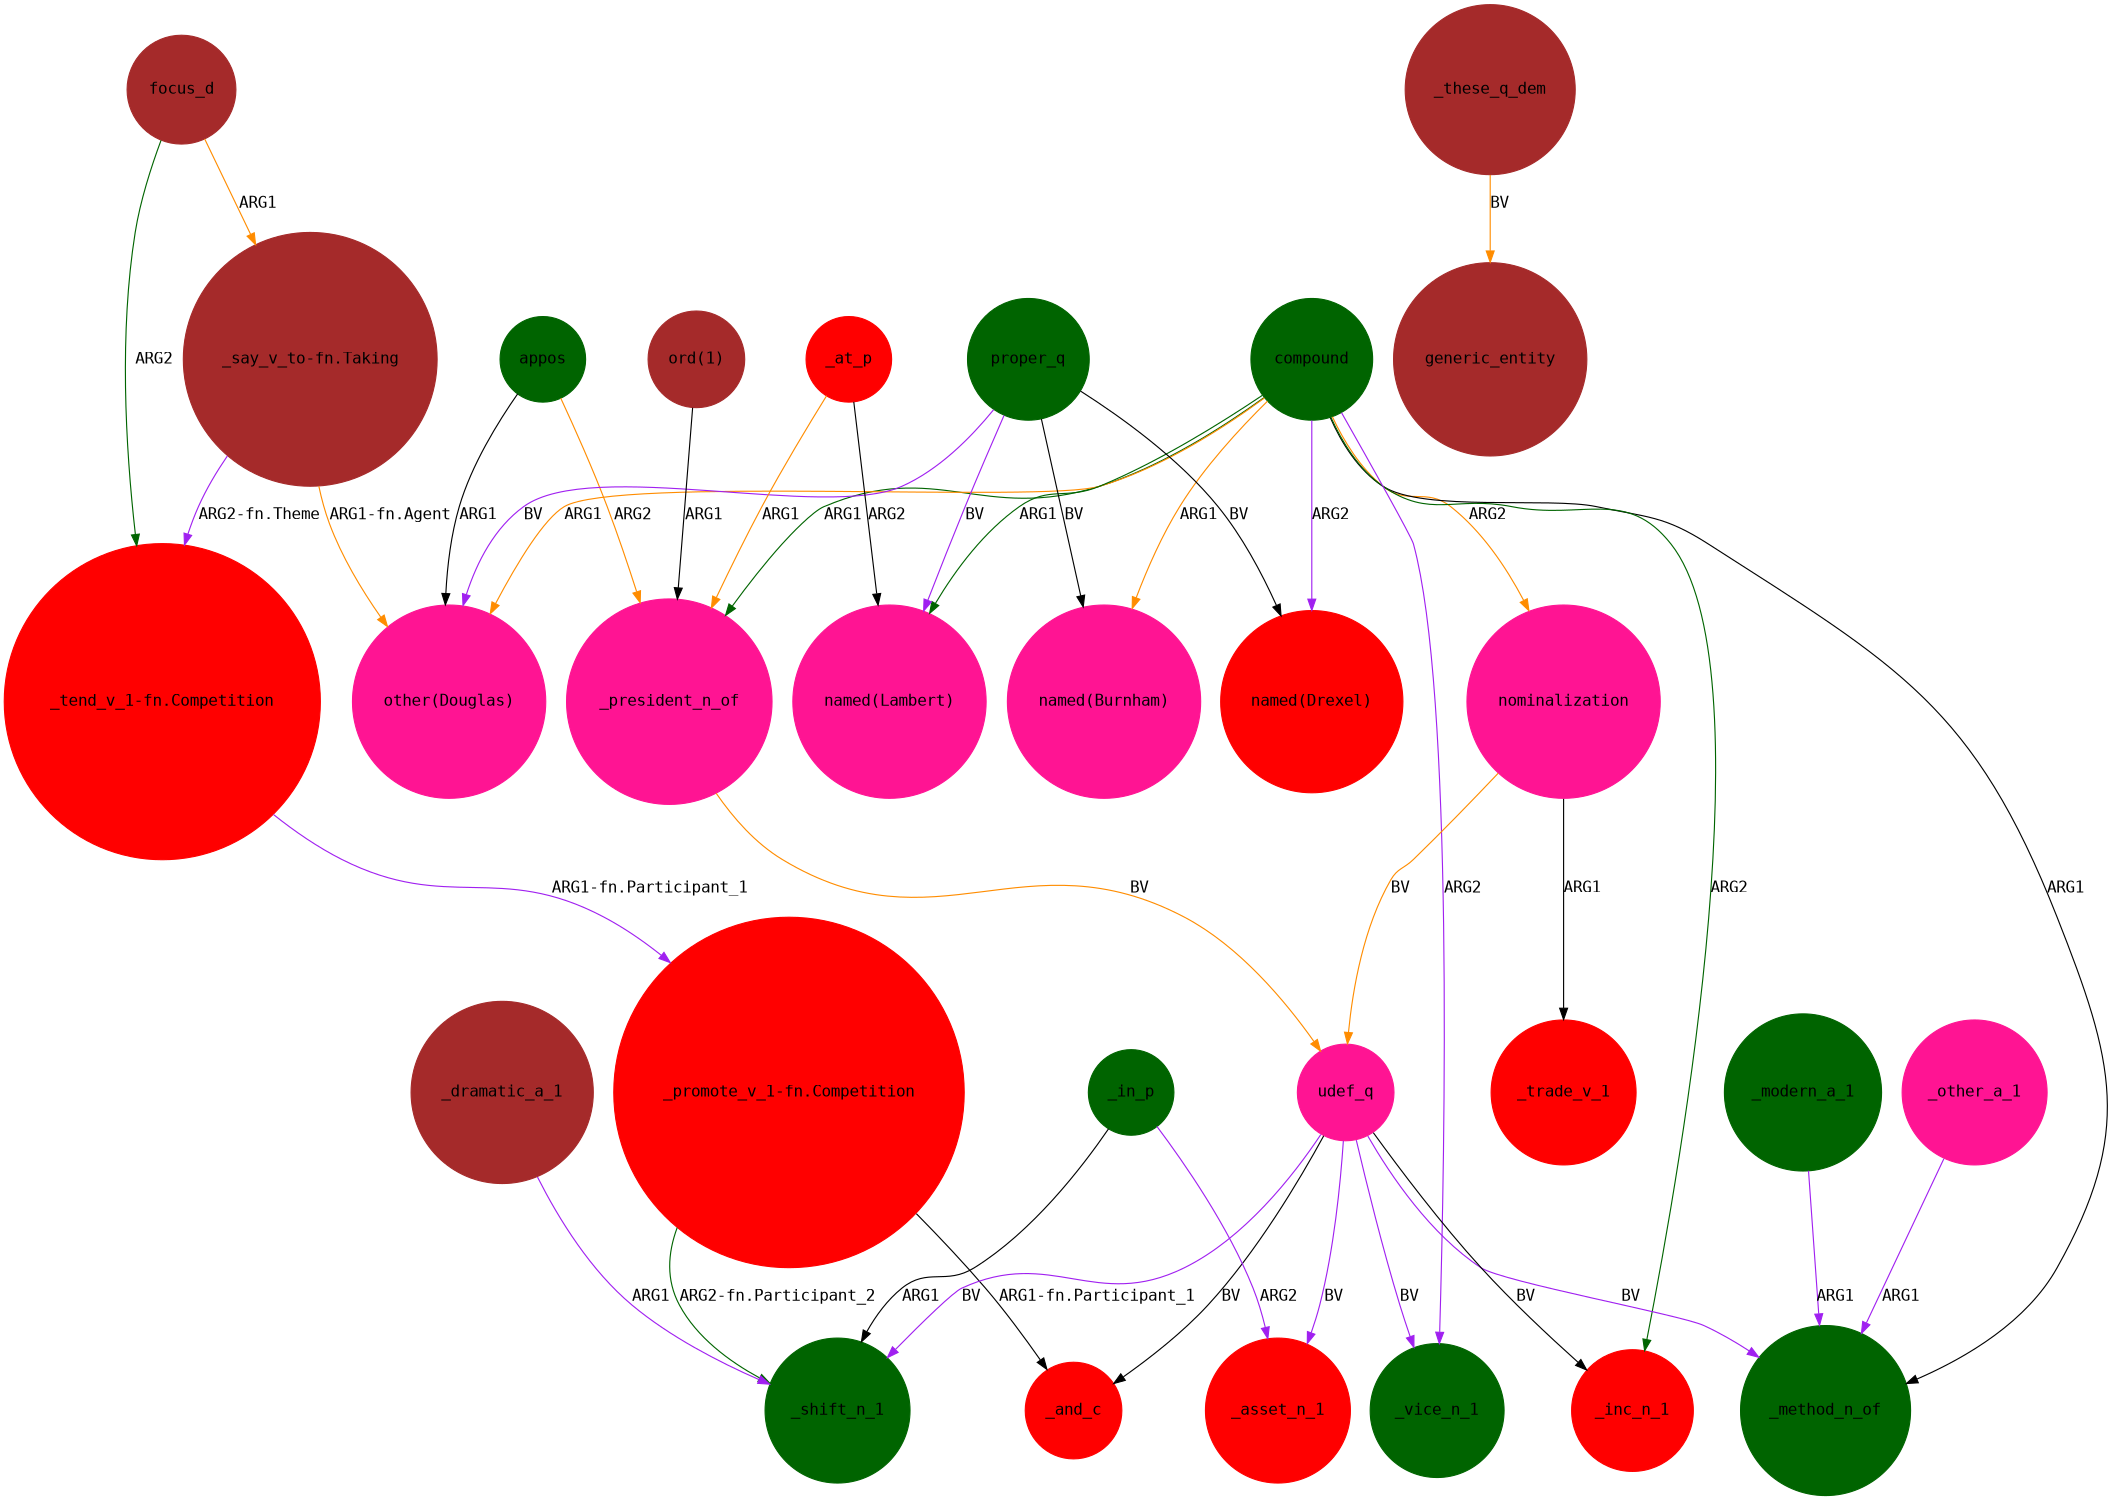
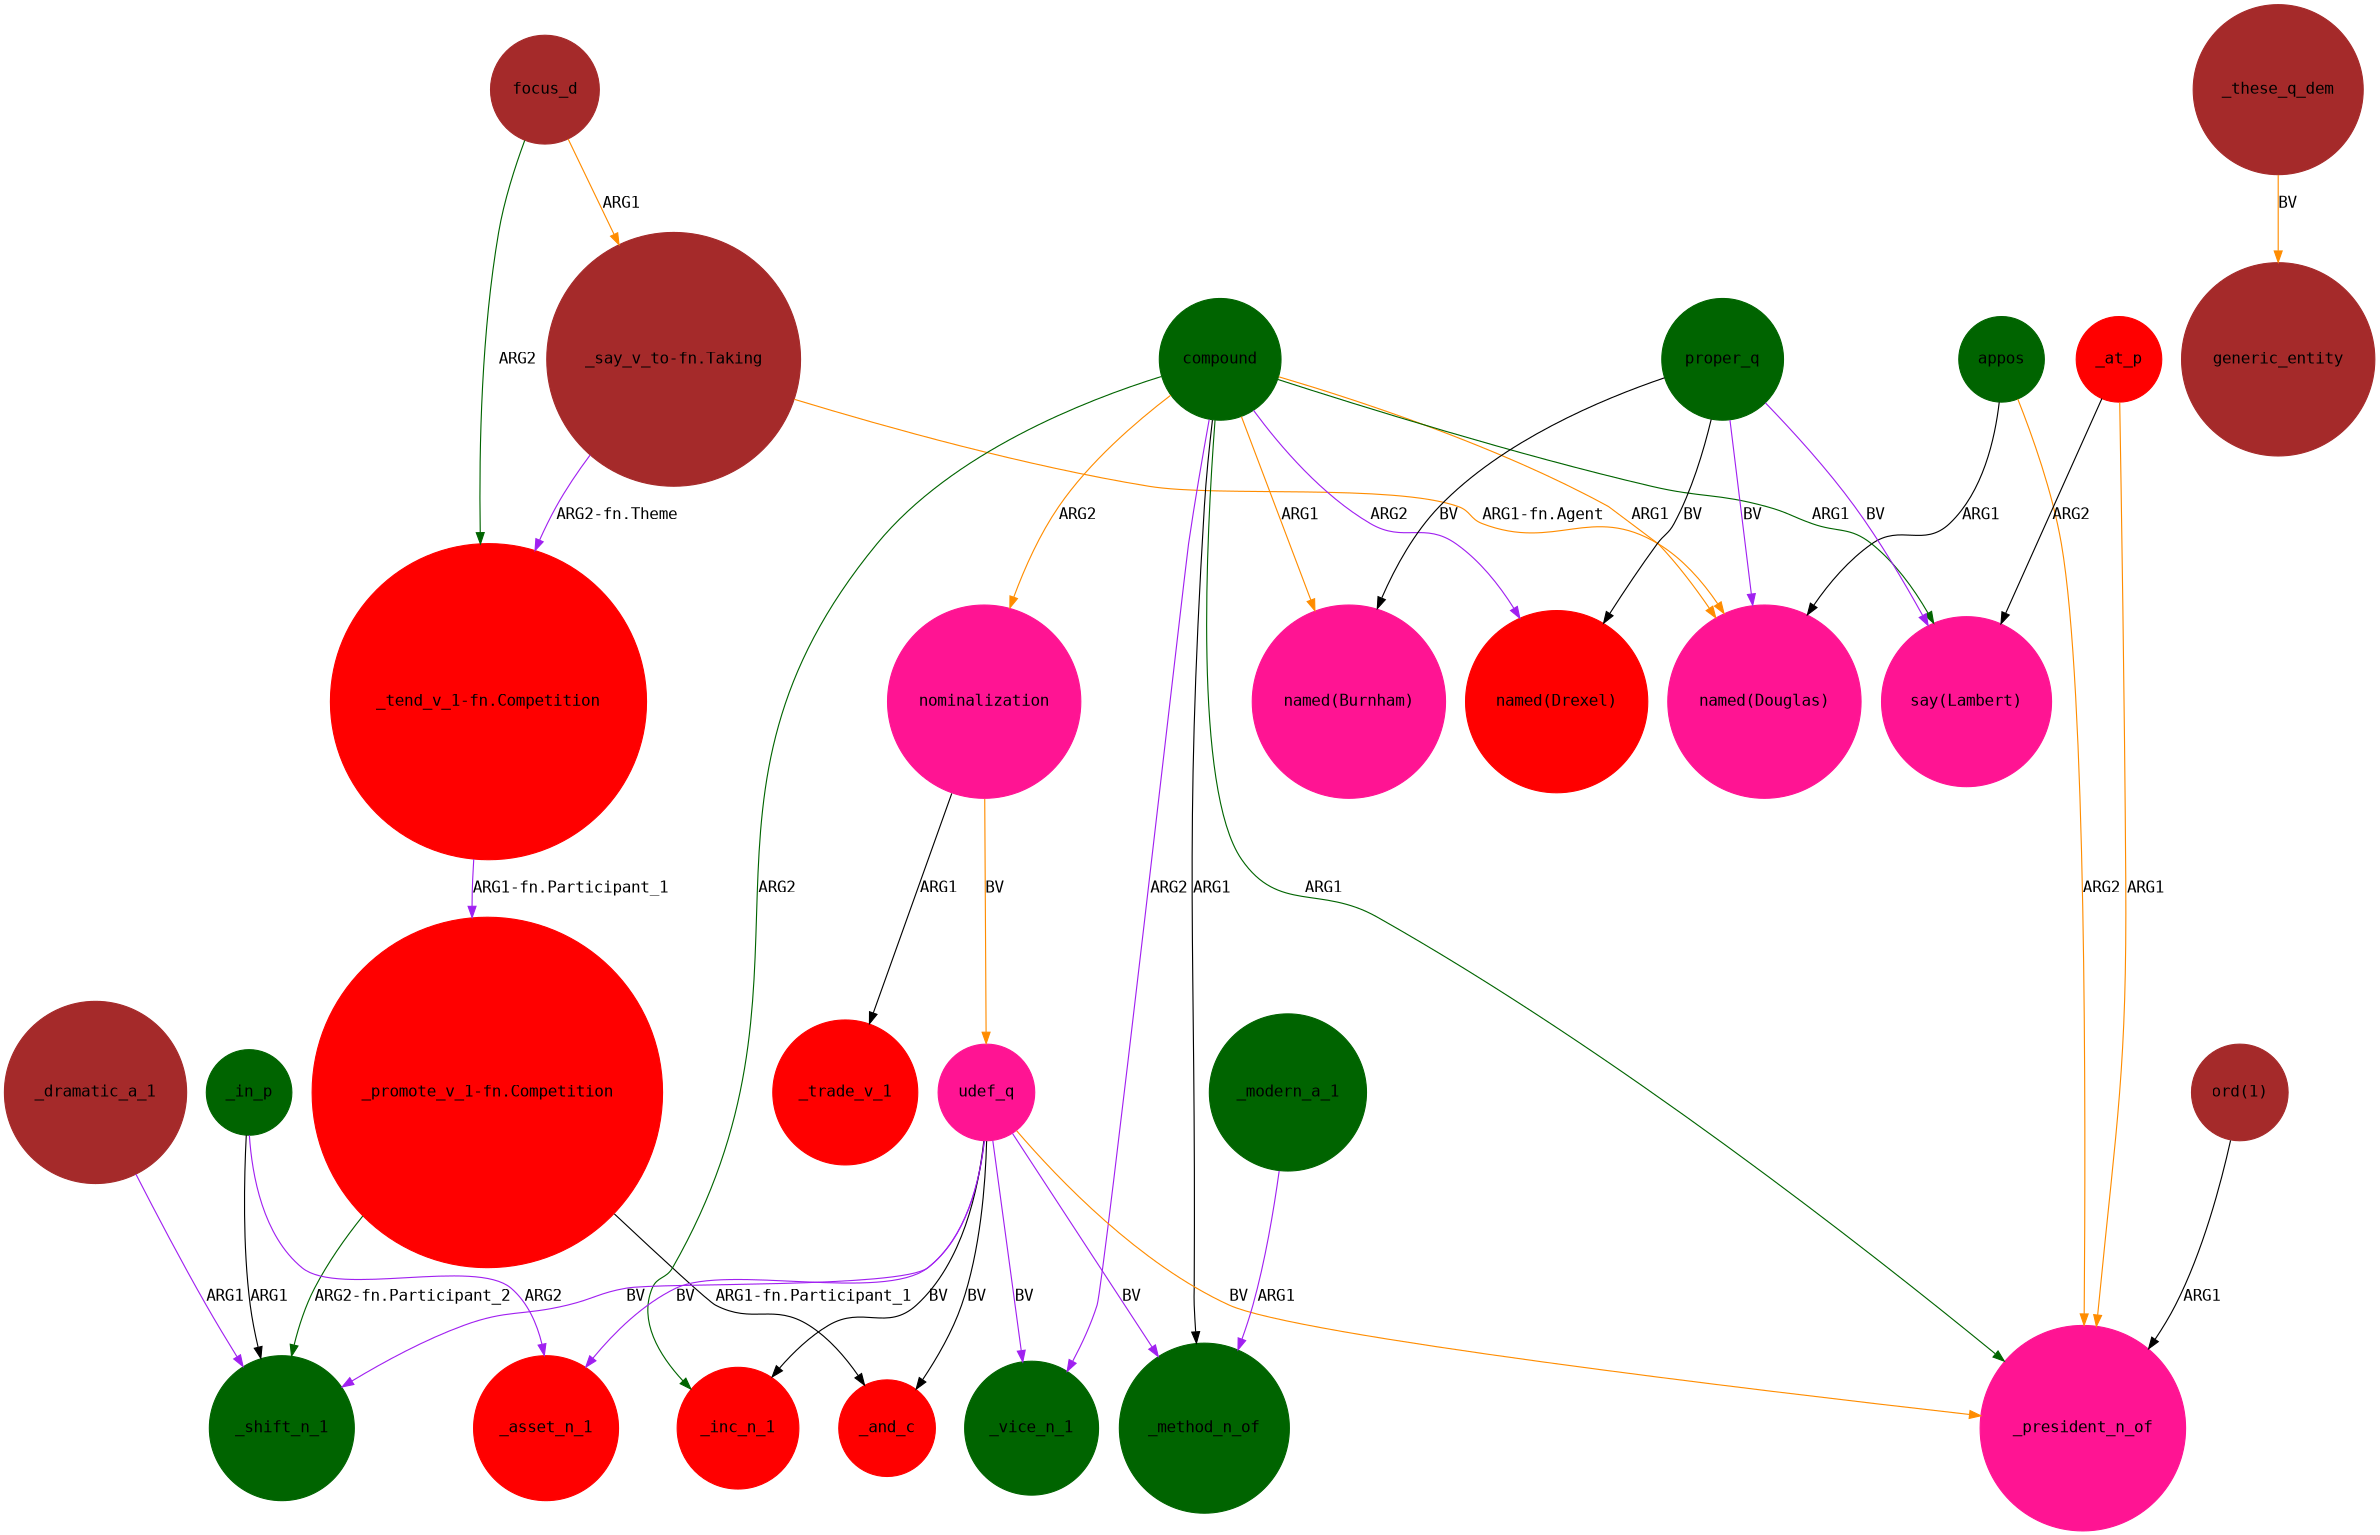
node "other(Douglas)": label "other(Douglas)" -> "named(Douglas)"
node "named(Lambert)": label "named(Lambert)" -> "say(Lambert)"
edge "_president_n_of" -> "udef_q": reversed
node "_other_a_1": removed
